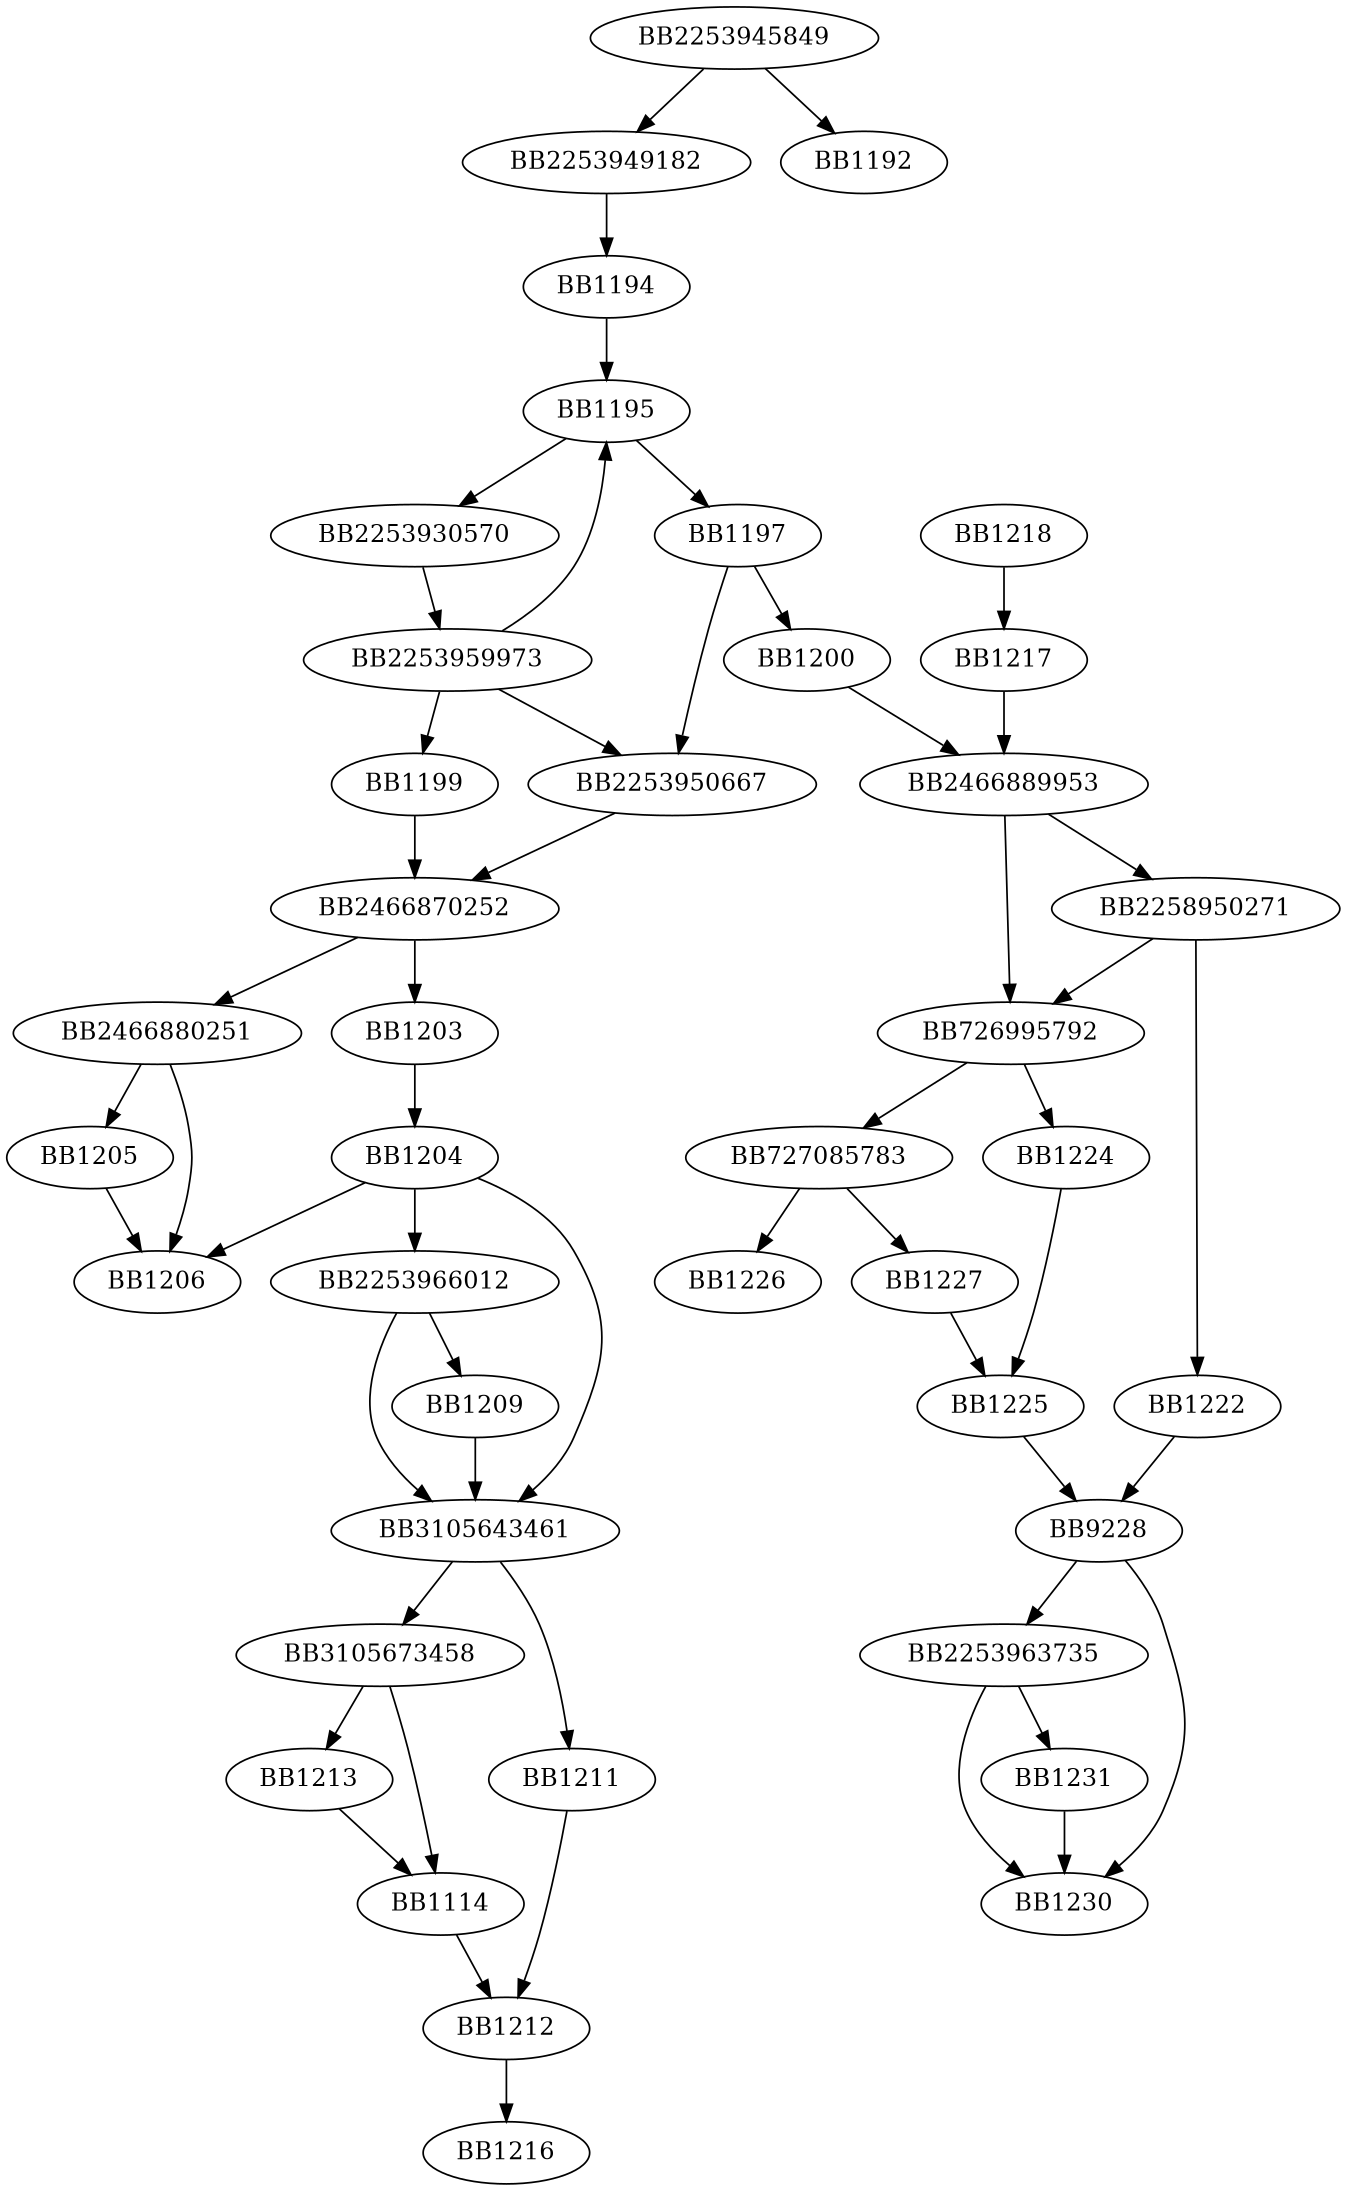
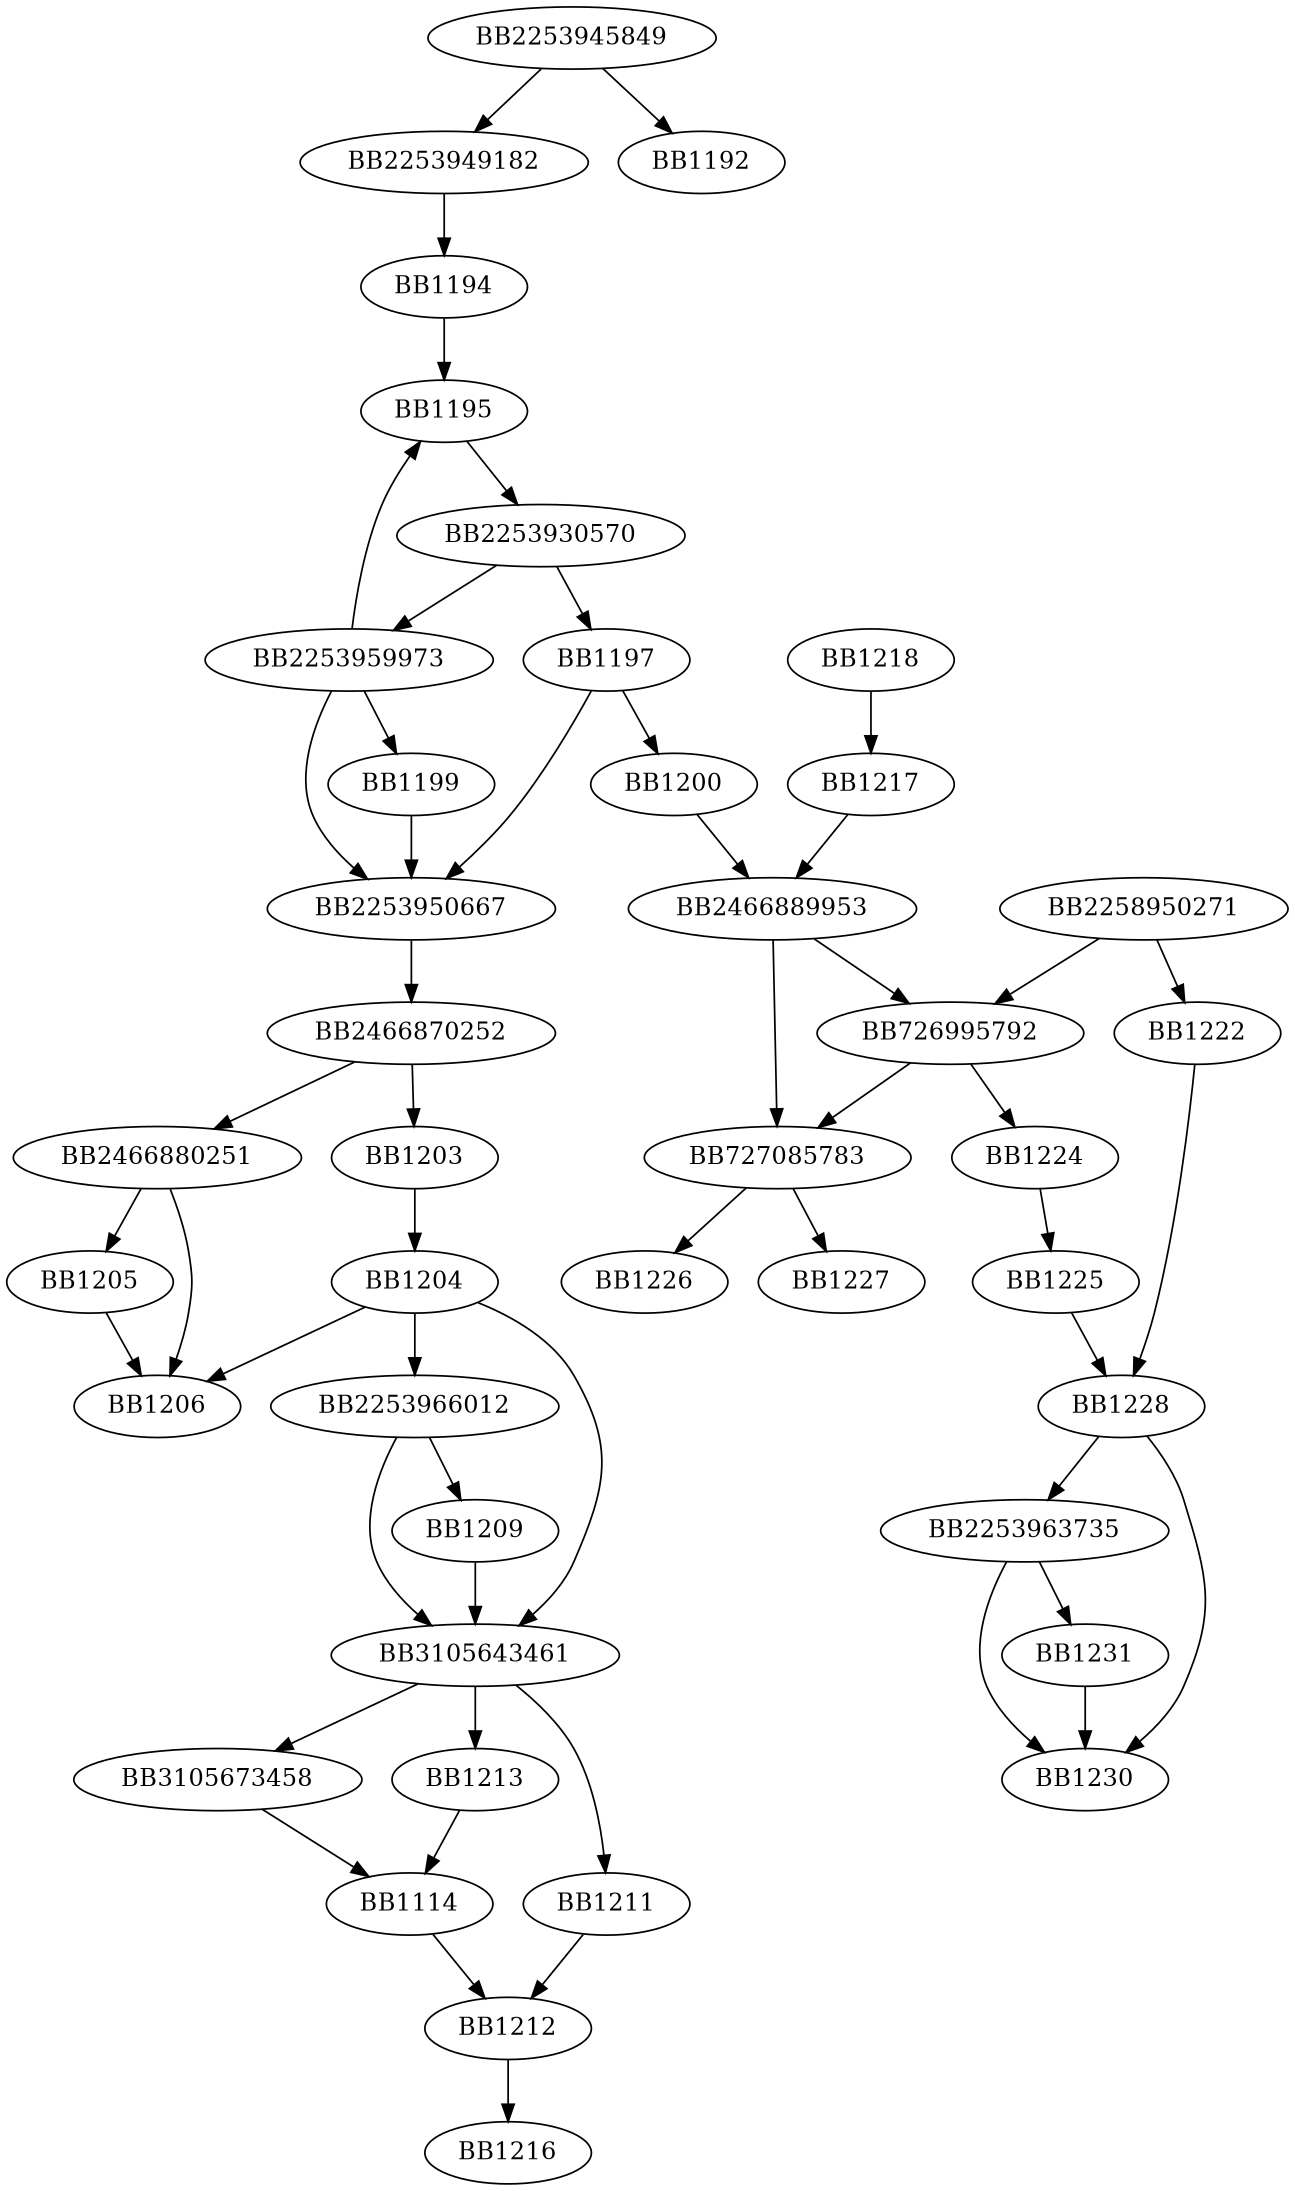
edge "BB1195" -> "BB1197": now "BB2253930570" -> "BB1197"
edge "BB1199" -> "BB2466870252": now "BB1199" -> "BB2253950667"
edge "BB2466889953" -> "BB2258950271": now "BB2466889953" -> "BB727085783"
edge "BB1227" -> "BB1225": removed
node "BB9228": label "BB9228" -> "BB1228"
edge "BB3105673458" -> "BB1213": now "BB3105643461" -> "BB1213"
